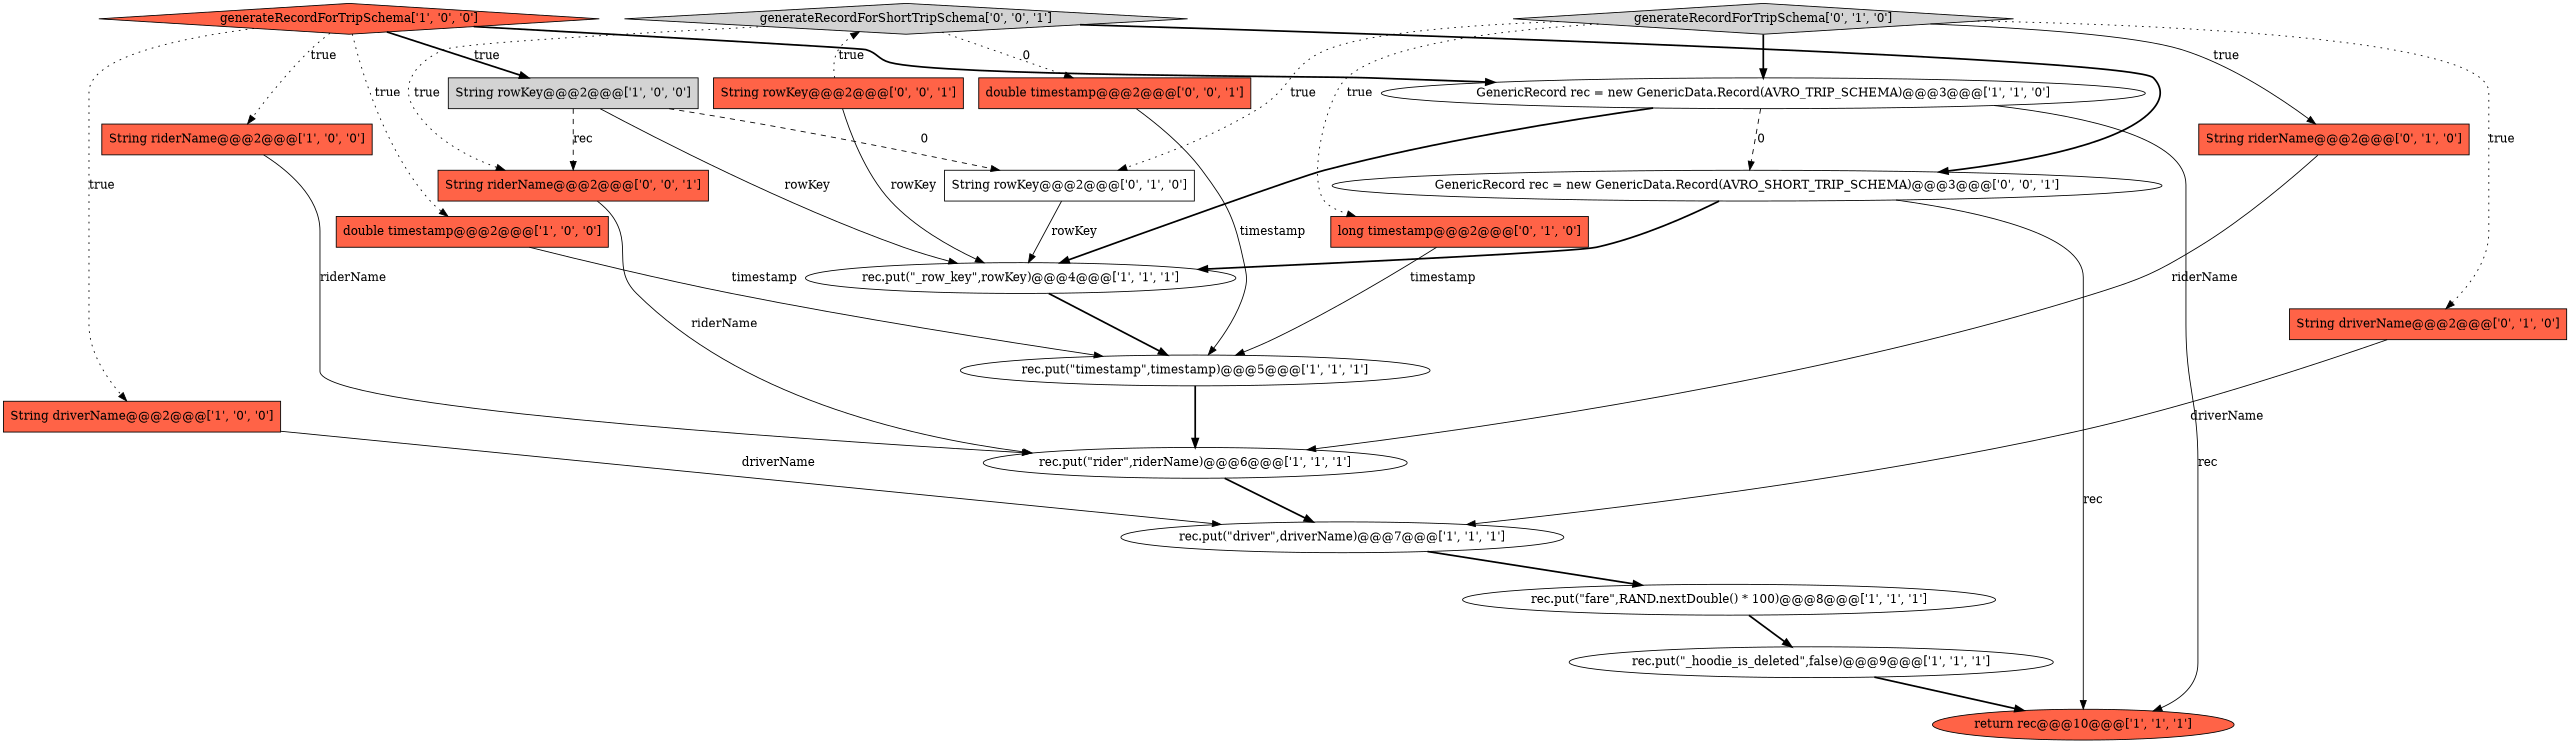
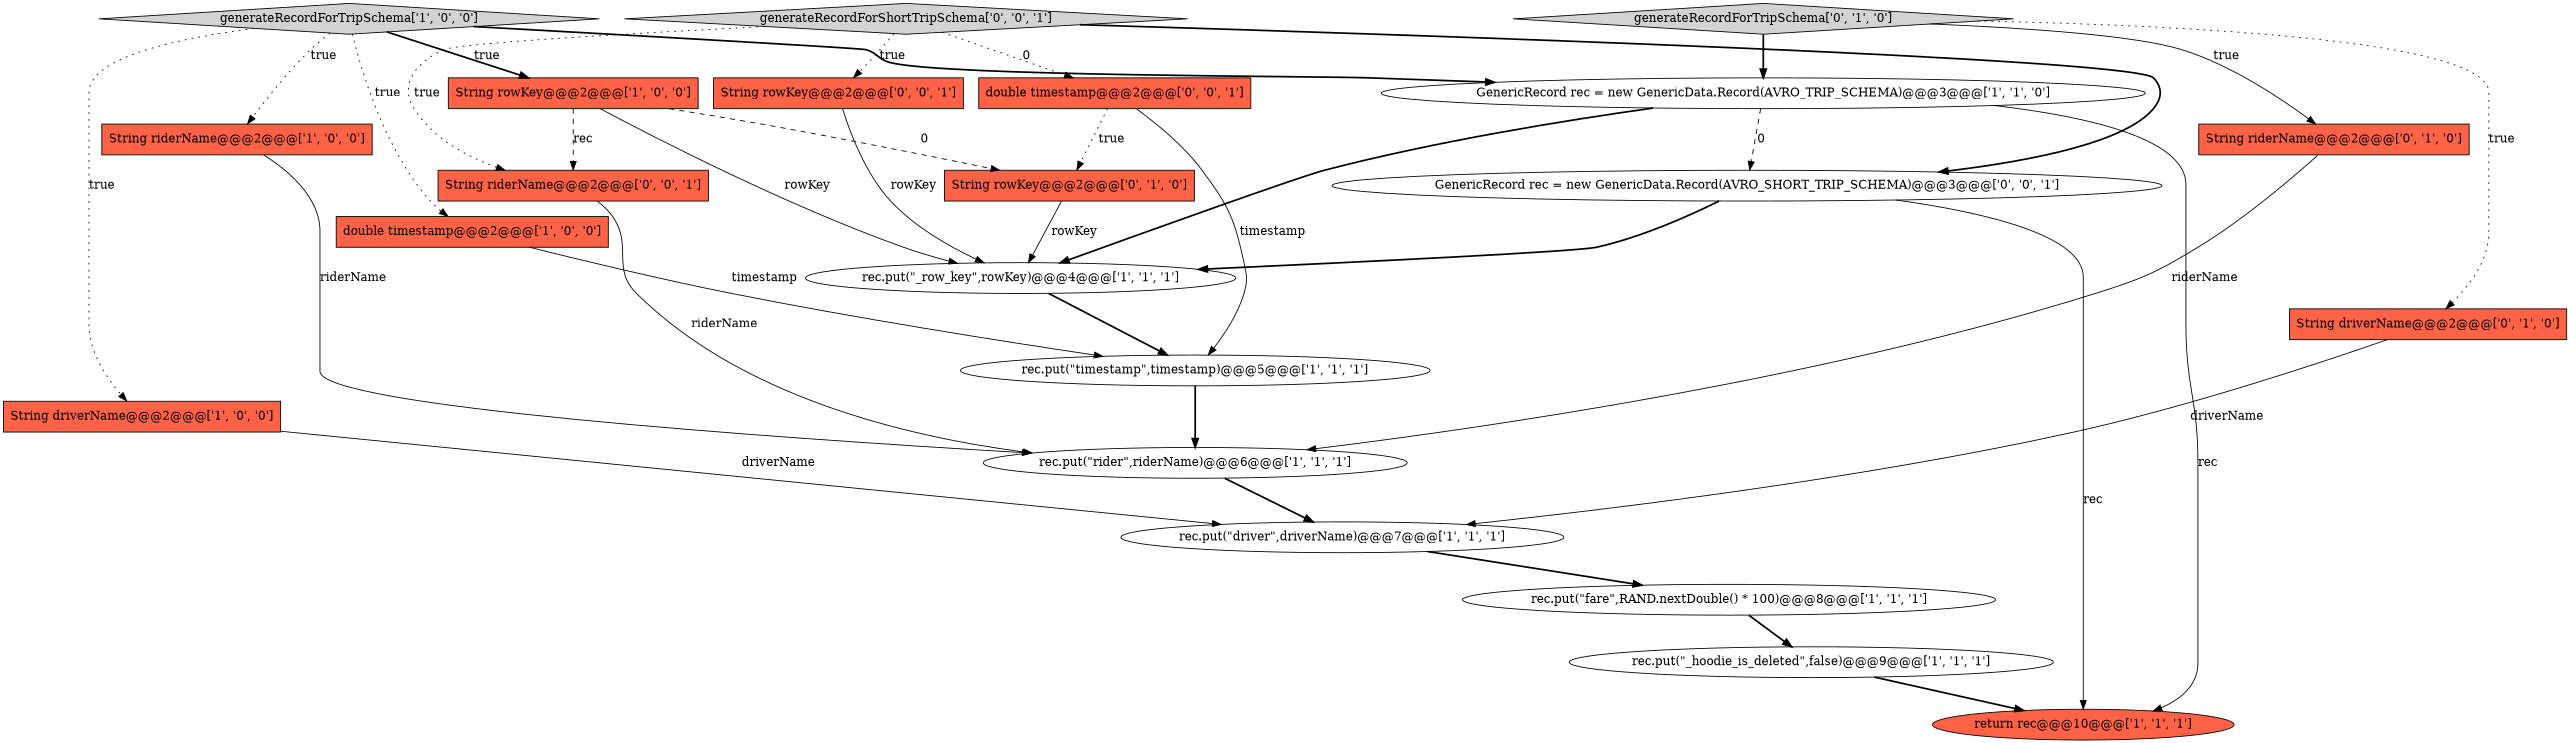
node "generateRecordForTripSchema['1', '0', '0']": fillcolor tomato -> lightgray
edge "generateRecordForTripSchema['0', '1', '0']" -> "String rowKey@@@2@@@['0', '1', '0']": now "double timestamp@@@2@@@['0', '0', '1']" -> "String rowKey@@@2@@@['0', '1', '0']"
edge "String rowKey@@@2@@@['0', '0', '1']" -> "generateRecordForShortTripSchema['0', '0', '1']": reversed
node "String rowKey@@@2@@@['1', '0', '0']": fillcolor lightgray -> tomato
node "String rowKey@@@2@@@['0', '1', '0']": fillcolor white -> tomato
node "long timestamp@@@2@@@['0', '1', '0']": removed
